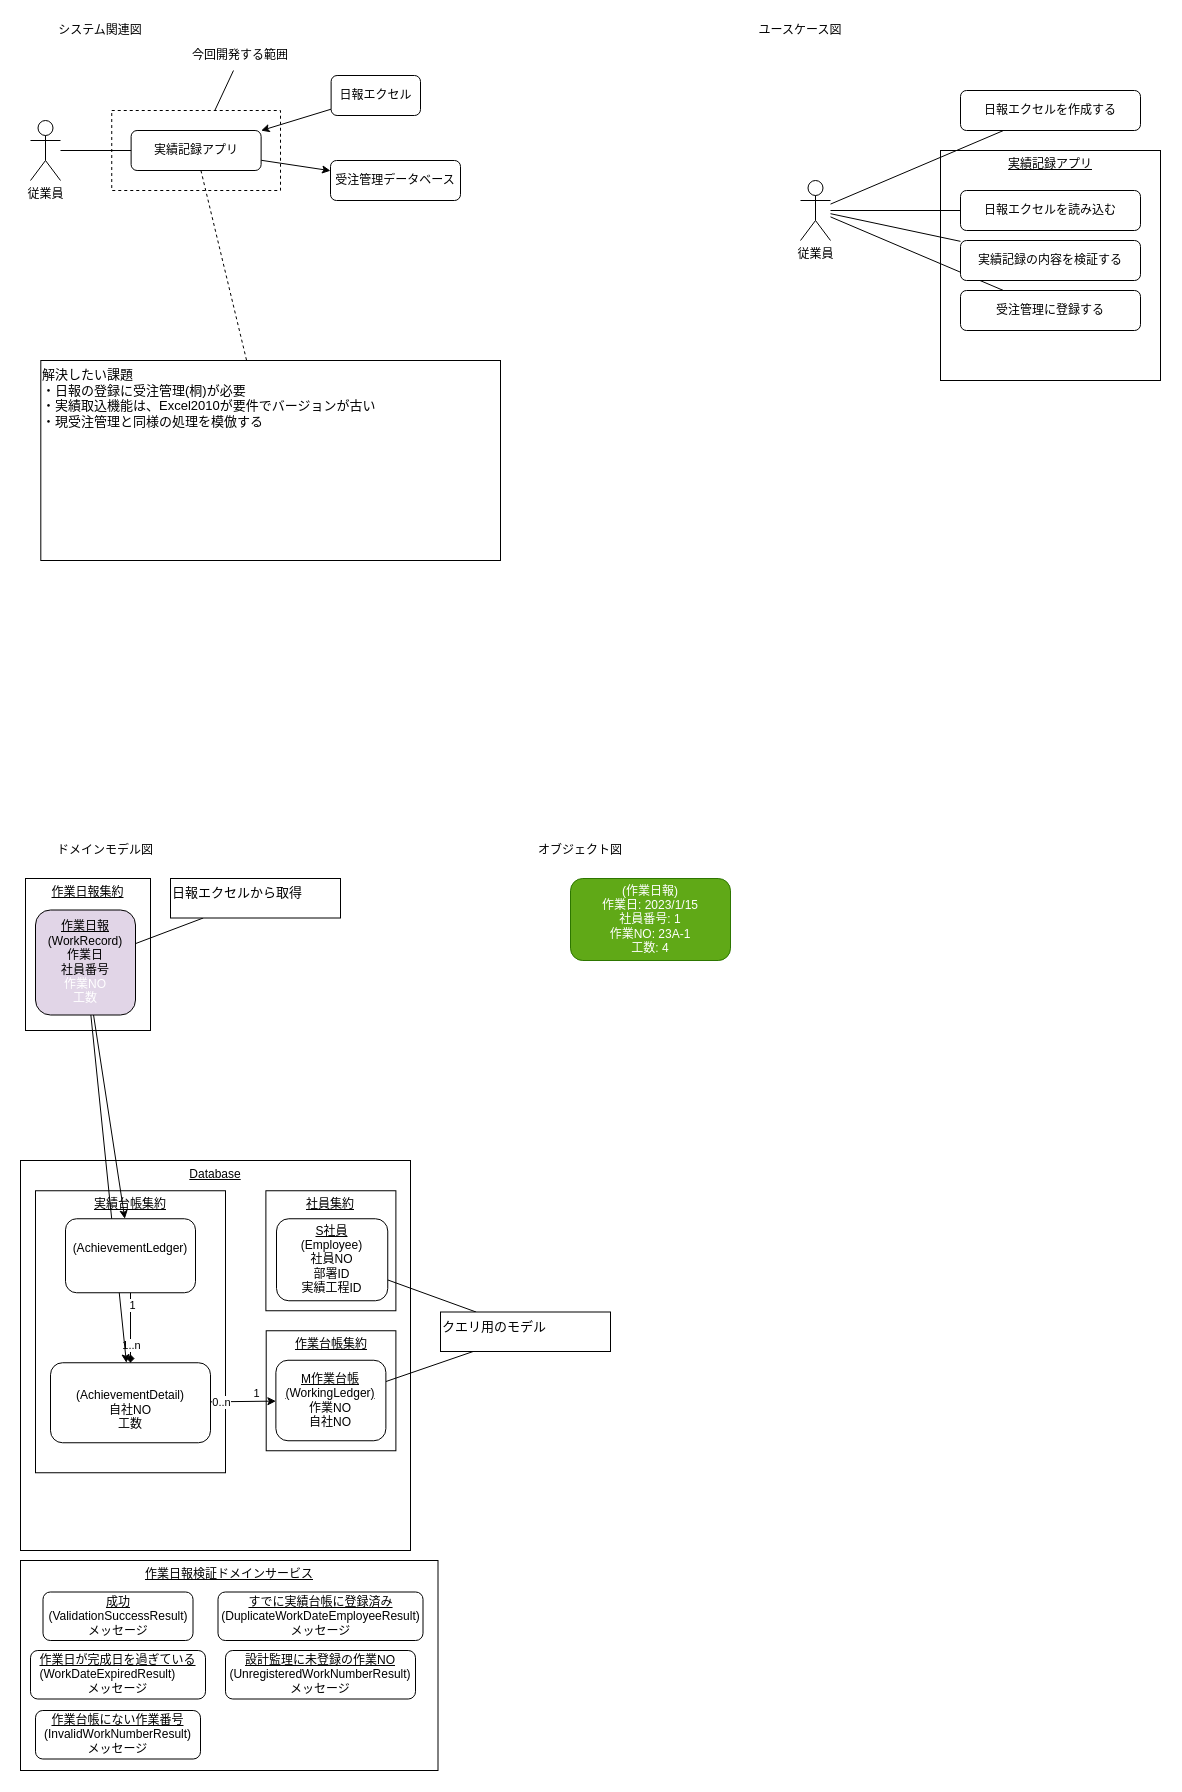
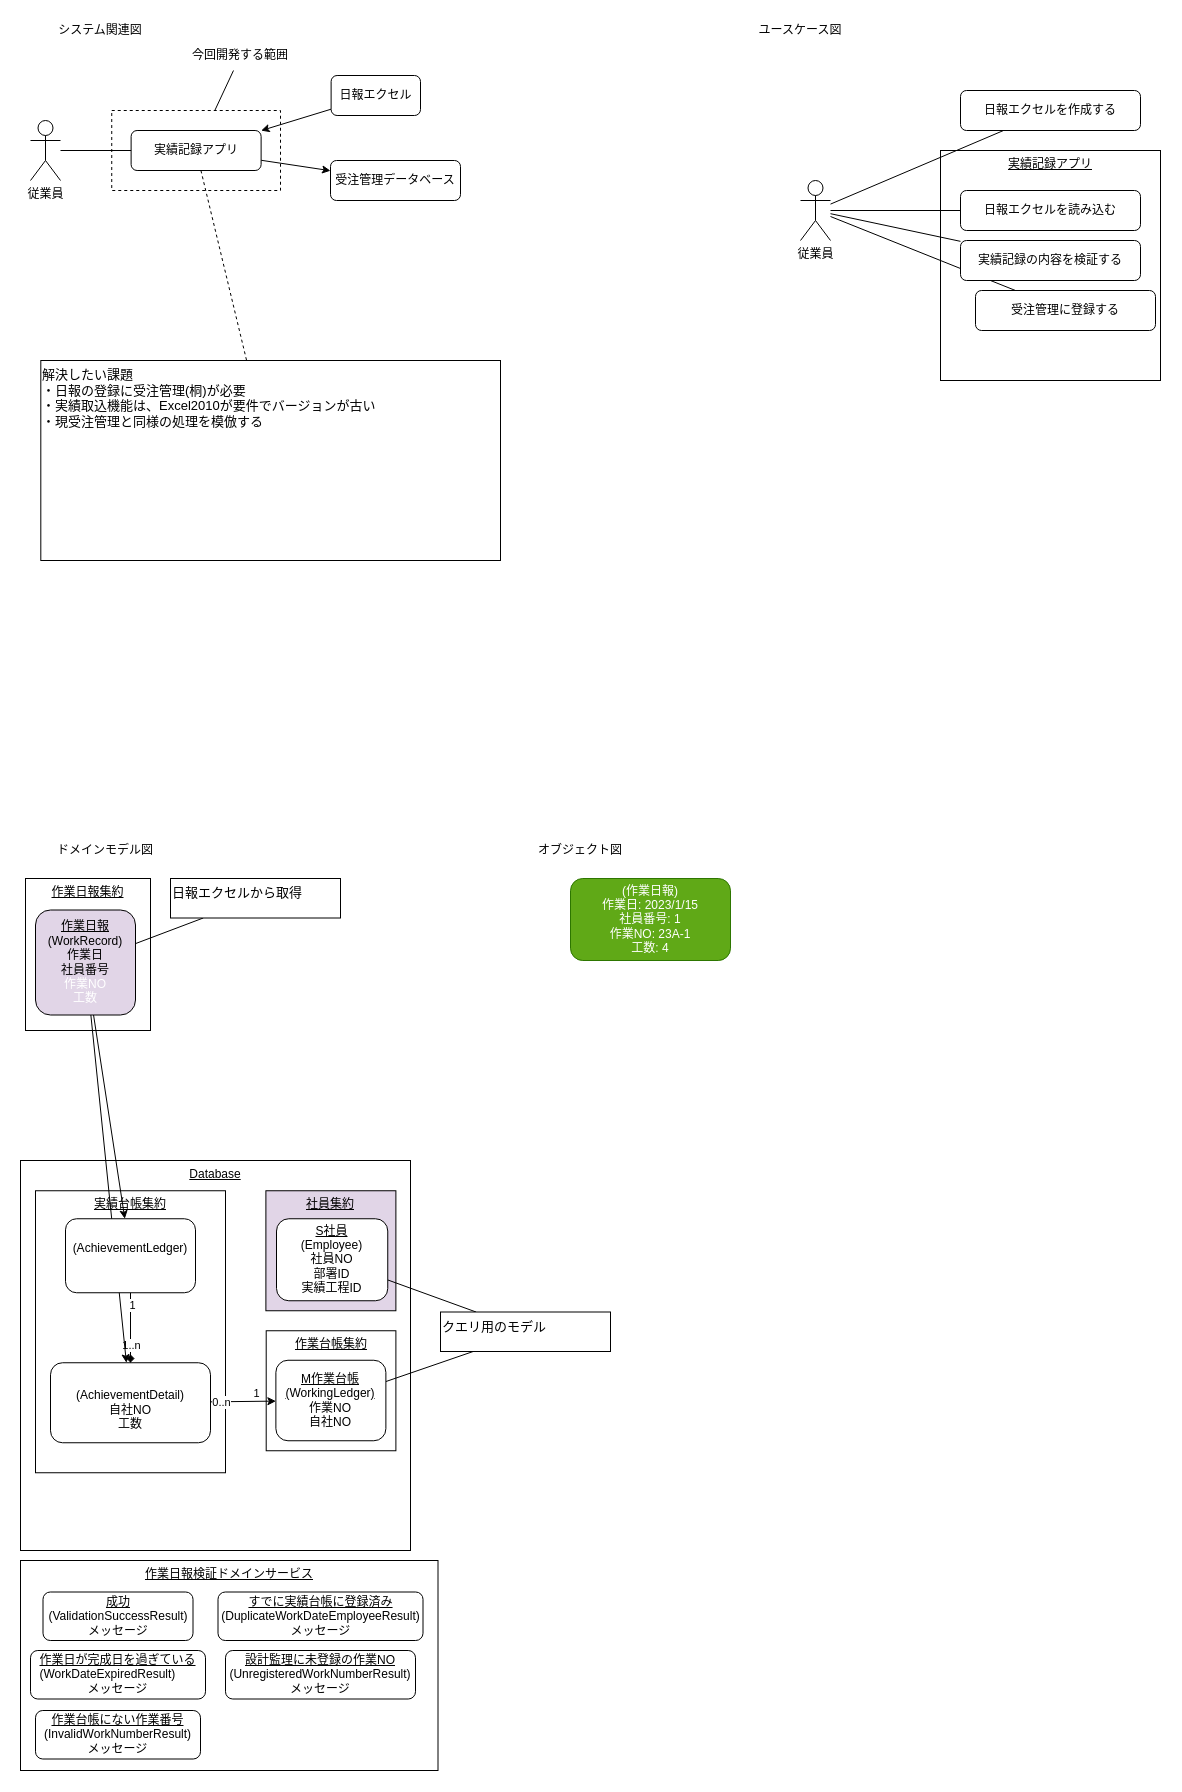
node "受注管理に登録する": moved (1051, 311) -> (1066, 311)
node "社員集約": fillcolor #ffffff -> #e1d5e7
